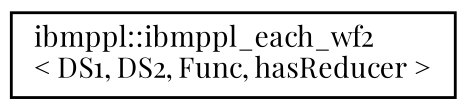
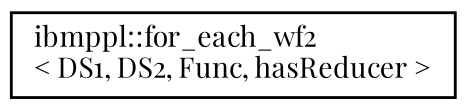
node "ibmppl::ibmppl_each_wf2 < DS1, DS2, Func, hasReducer >": label "ibmppl::ibmppl_each_wf2 < DS1, DS2, Func, hasReducer >" -> "ibmppl::for_each_wf2 < DS1, DS2, Func, hasReducer >"
